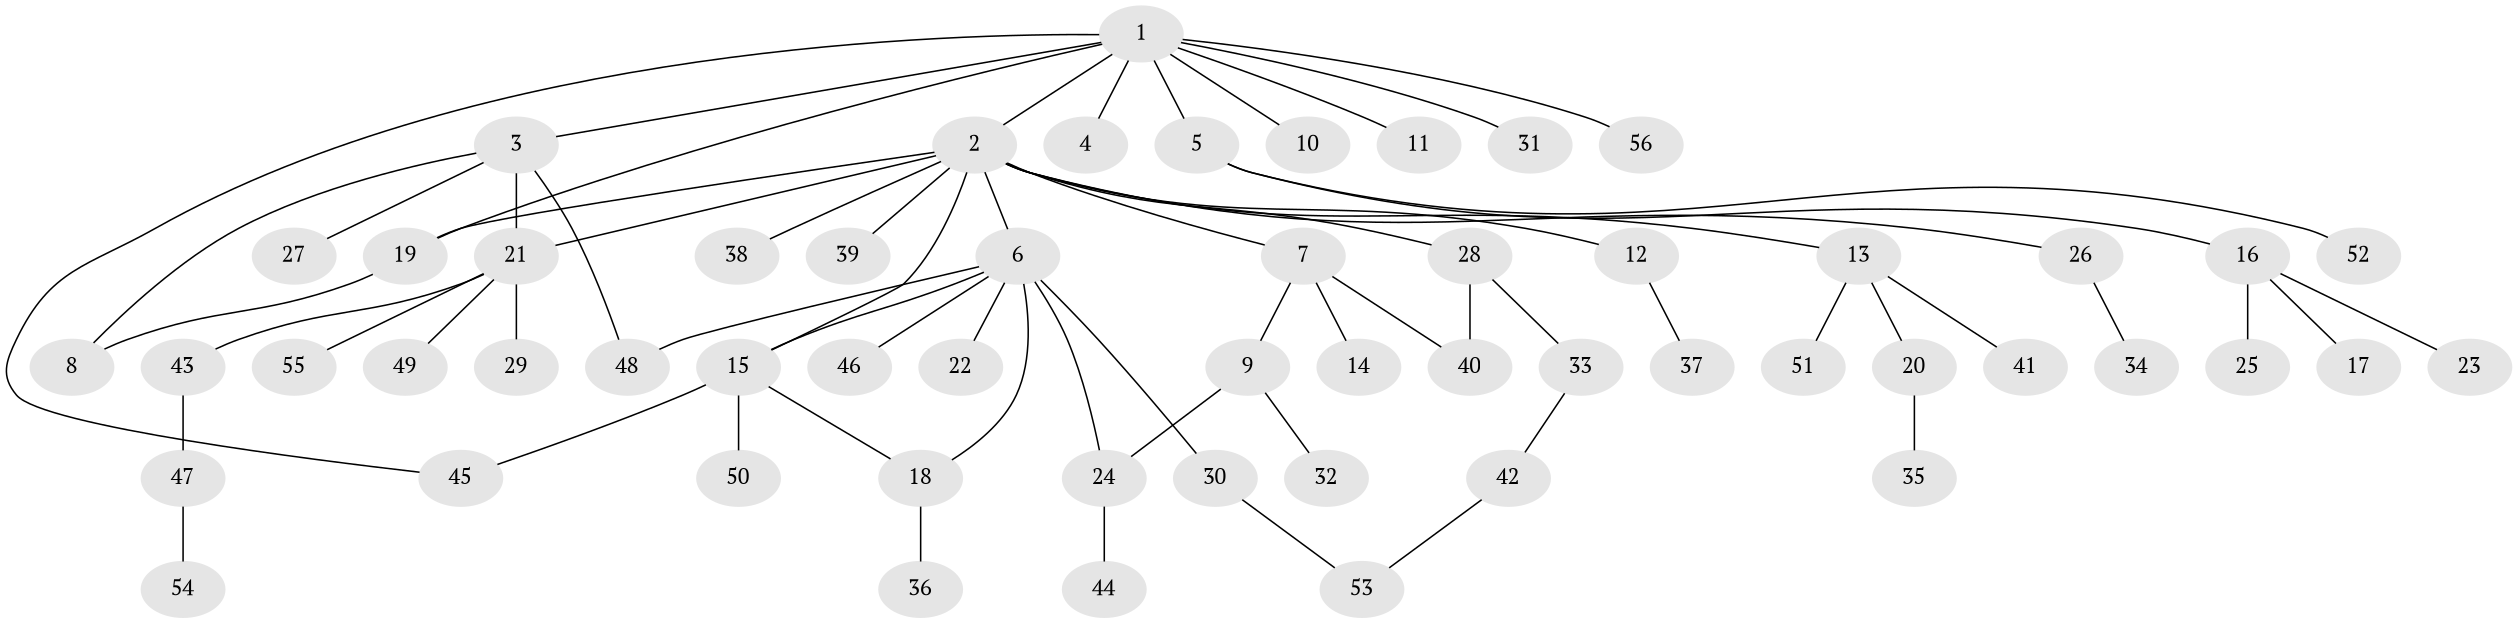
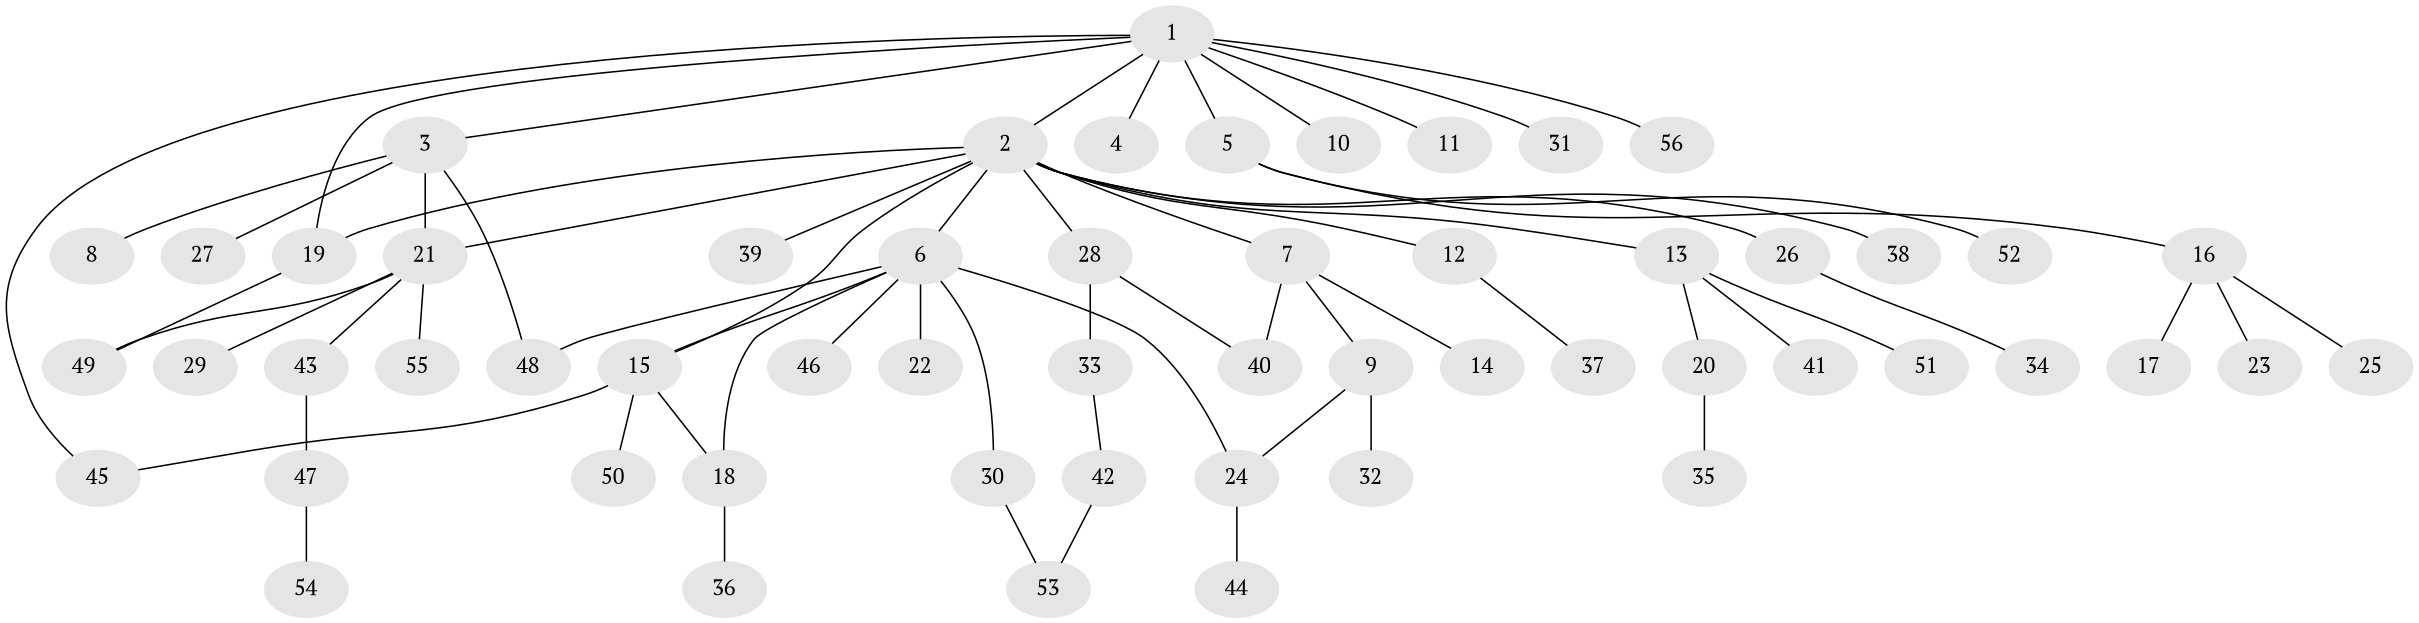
edge "19" -- "8": now "19" -- "49"
